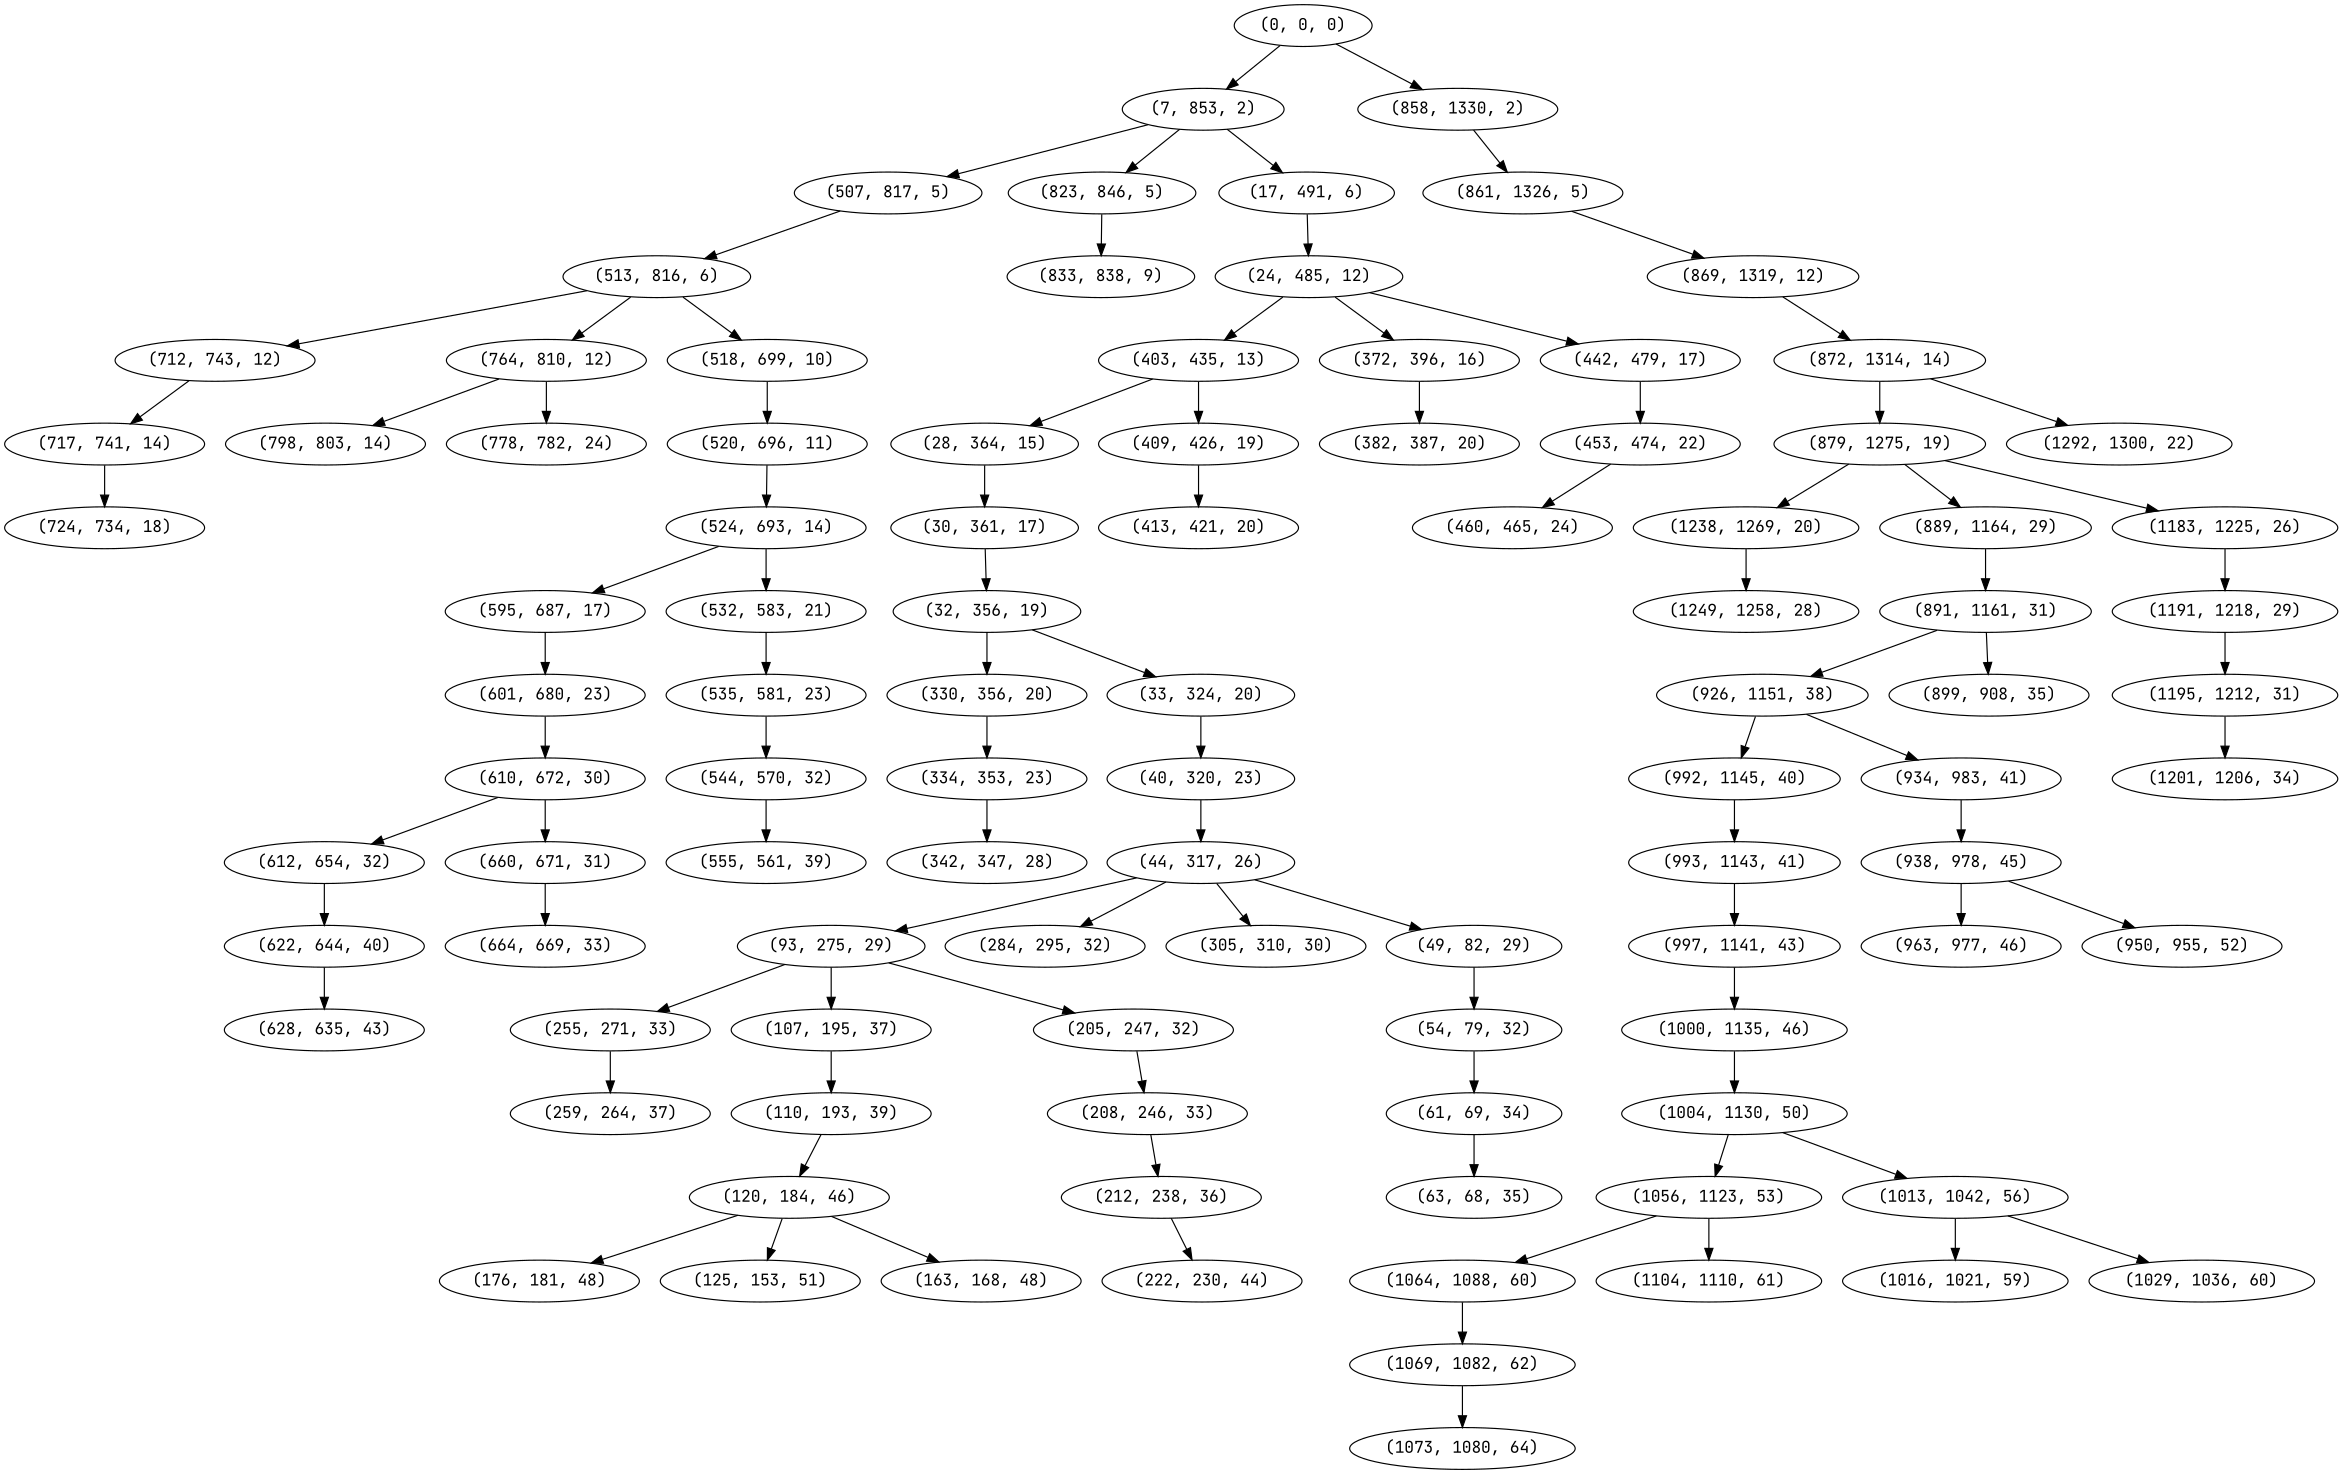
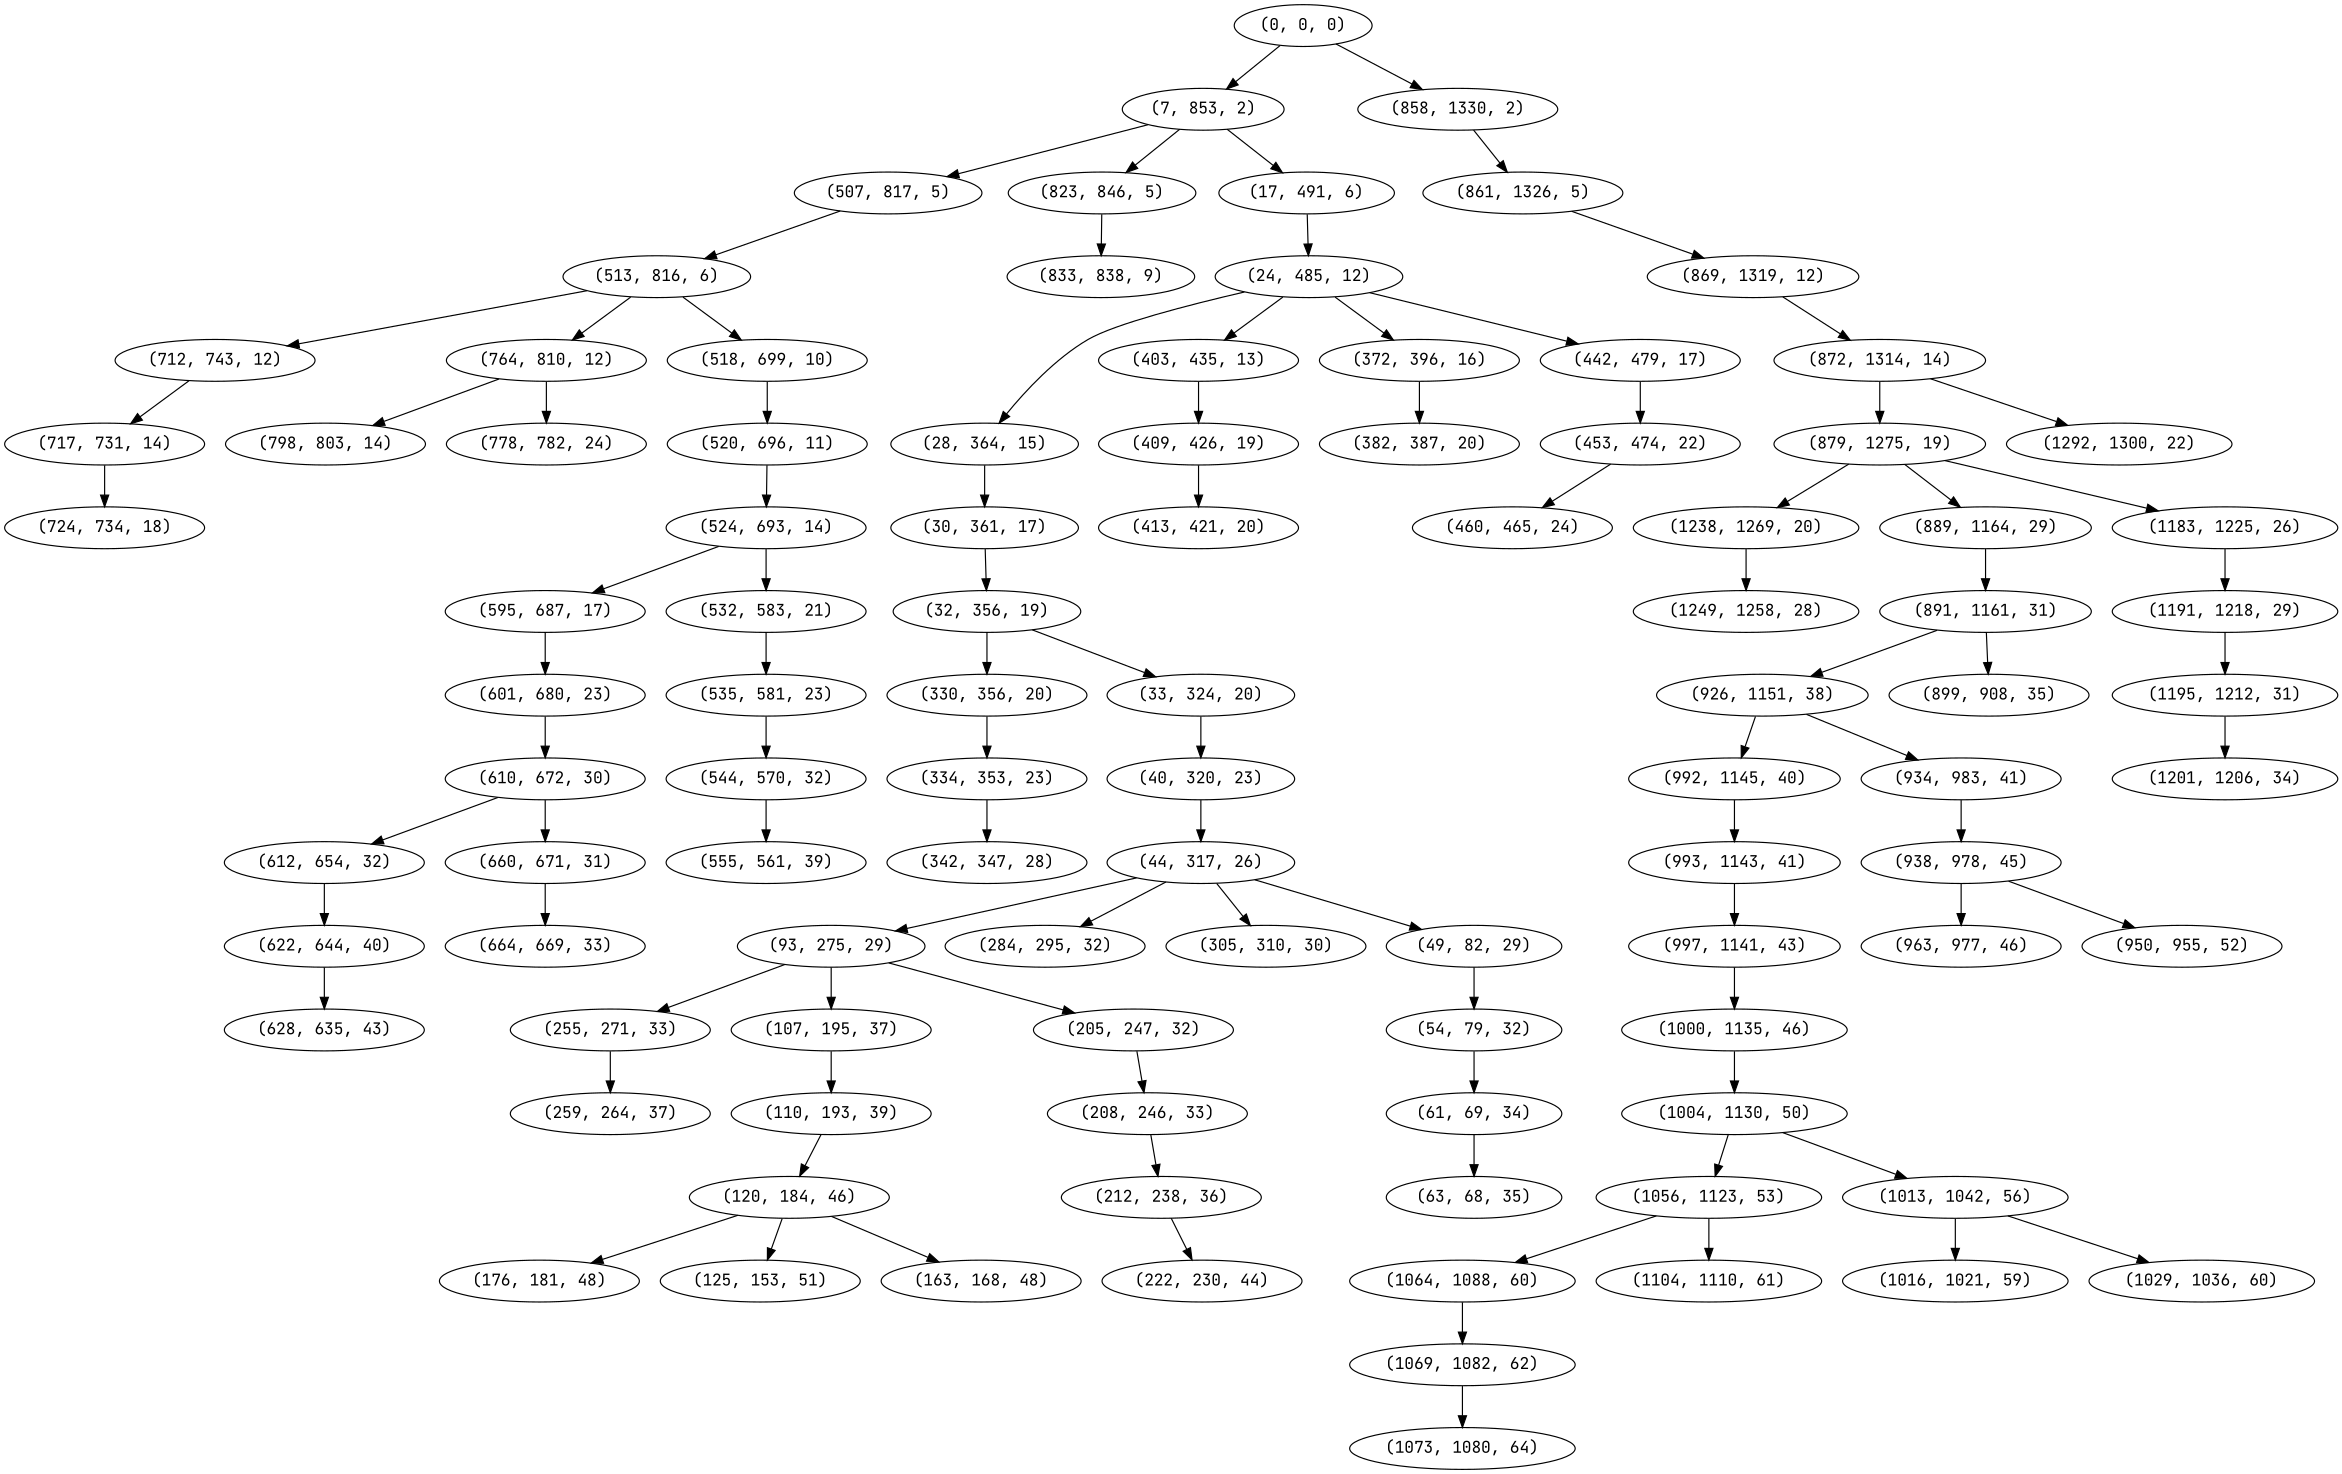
edge "(403, 435, 13)" -> "(28, 364, 15)": now "(24, 485, 12)" -> "(28, 364, 15)"
node "(717, 741, 14)": label "(717, 741, 14)" -> "(717, 731, 14)"
